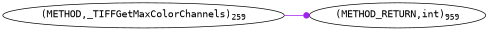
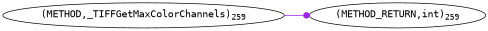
node "(METHOD_RETURN,int)": text "959" -> "259"
